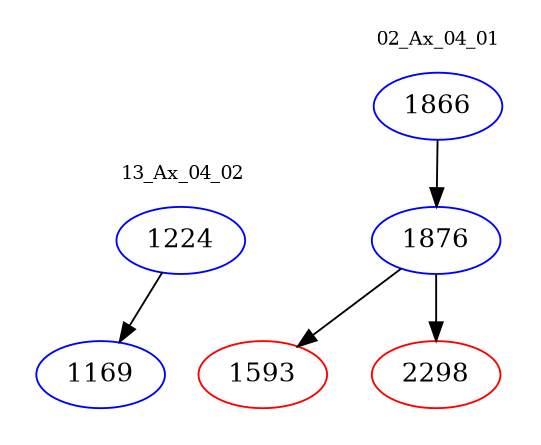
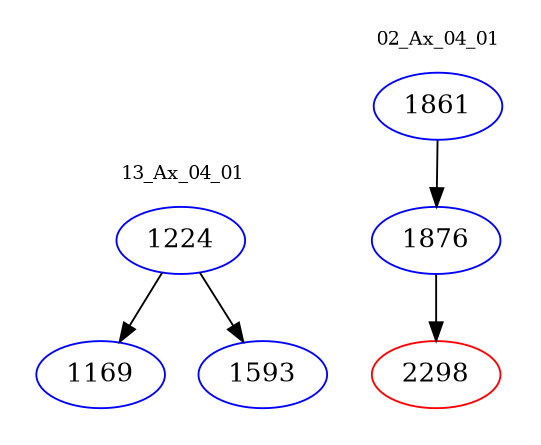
node "1866": label "1866" -> "1861"
cluster "13_Ax_04_02": label "13_Ax_04_02" -> "13_Ax_04_01"
edge "1876" -> "1593": now "1224" -> "1593"
node "1593": color red -> blue
